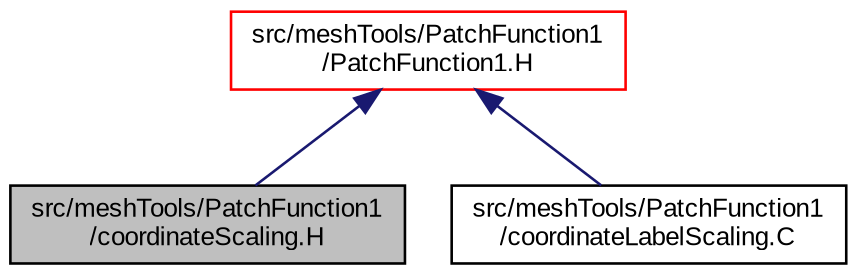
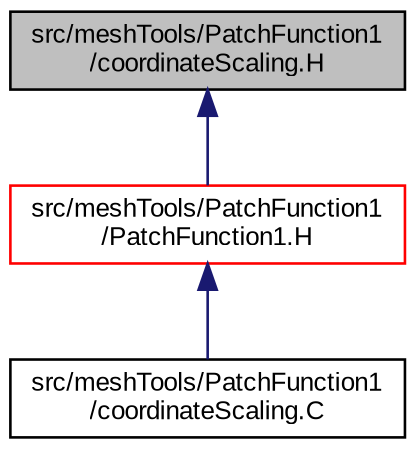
edge "src/meshTools/PatchFunction1 /coordinateScaling.H" -> "src/meshTools/PatchFunction1 /PatchFunction1.H": reversed
node "src/meshTools/PatchFunction1 /coordinateLabelScaling.C": label "src/meshTools/PatchFunction1 /coordinateLabelScaling.C" -> "src/meshTools/PatchFunction1 /coordinateScaling.C"
